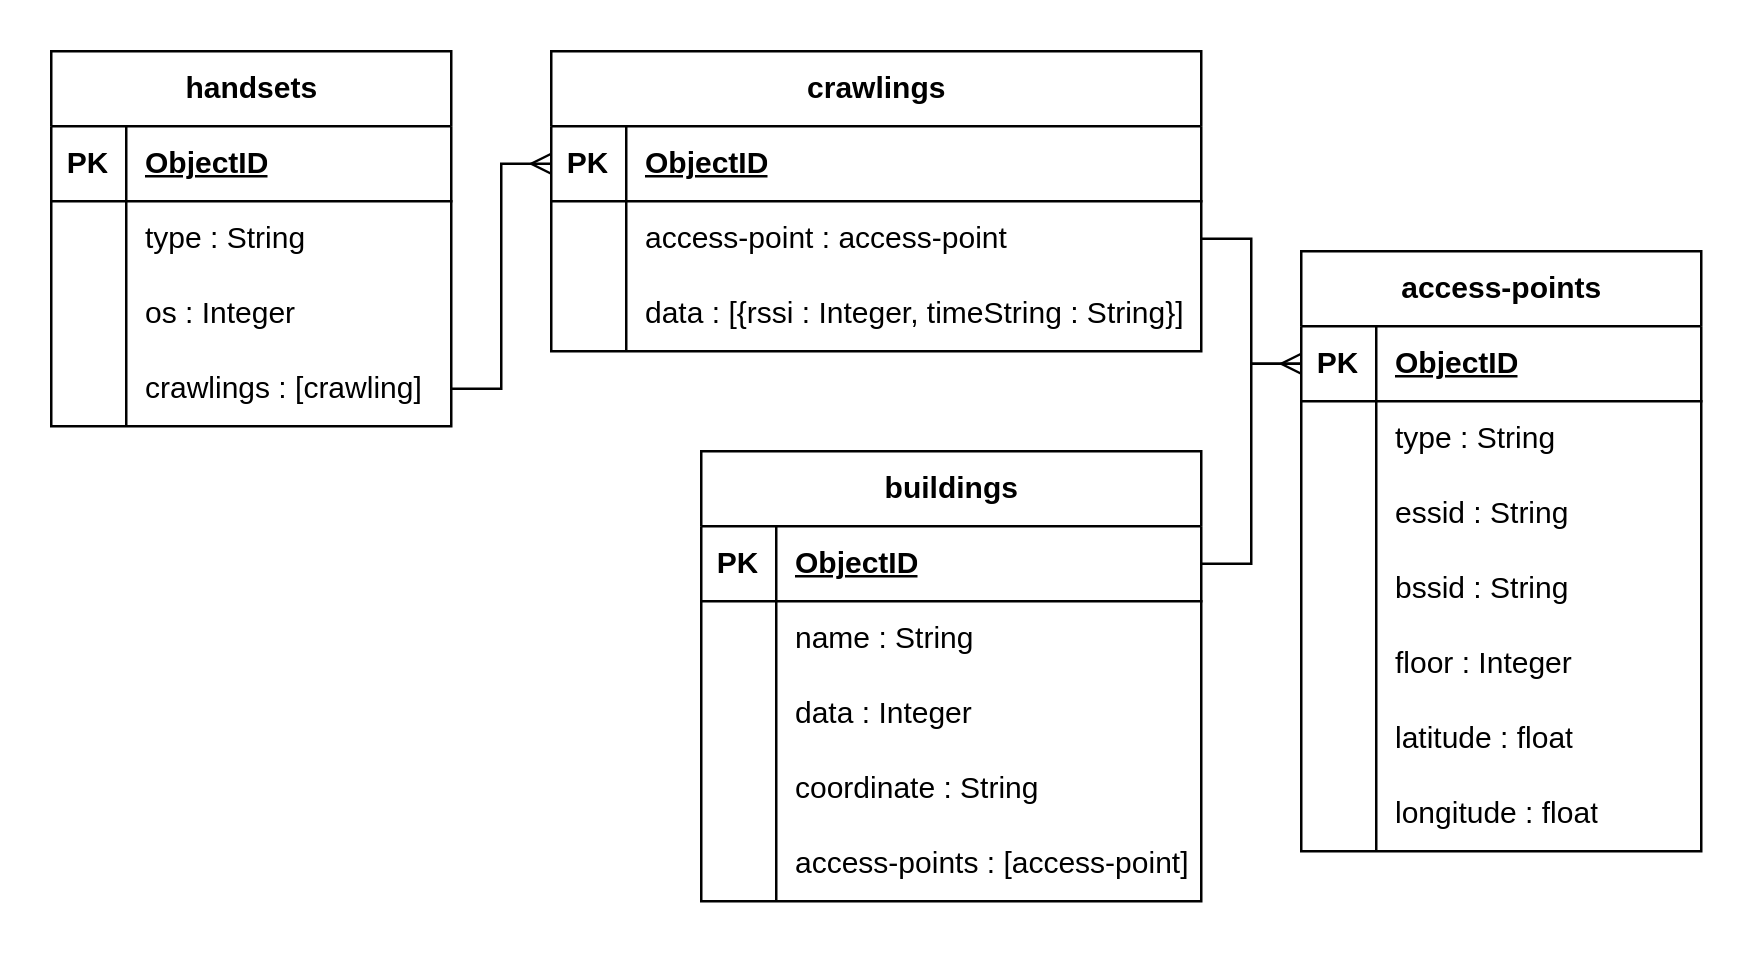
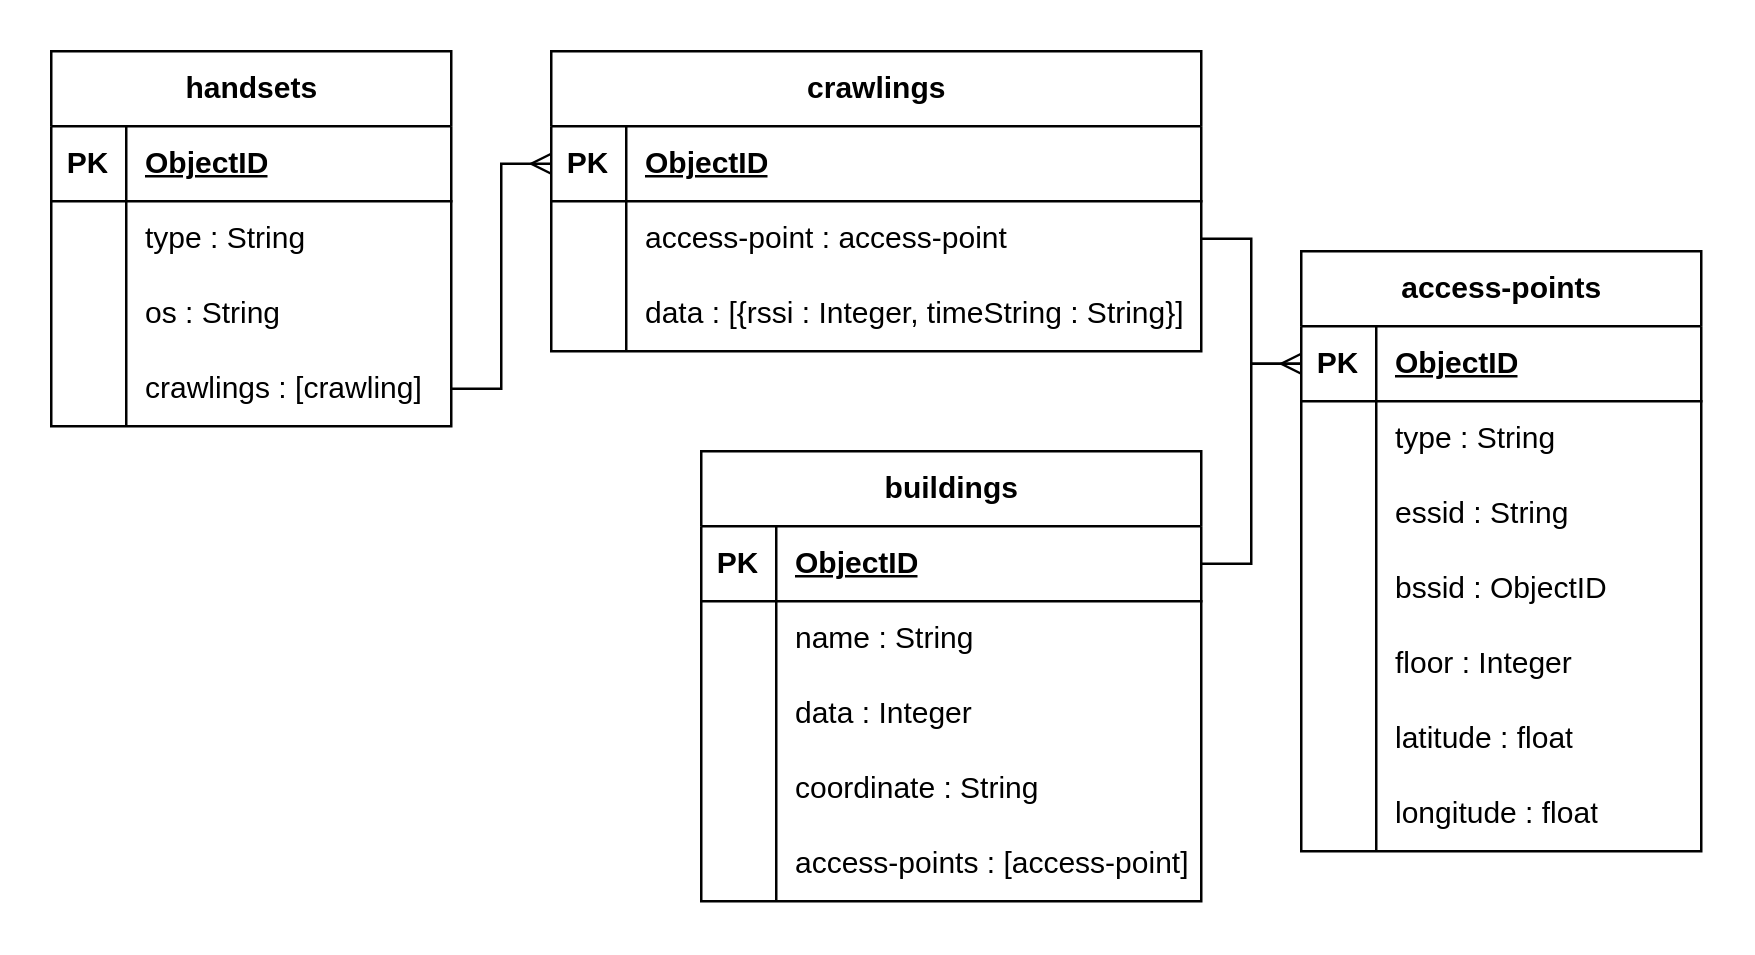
node "os : Integer": label "os : Integer" -> "os : String"
node "bssid : String": label "bssid : String" -> "bssid : ObjectID"
